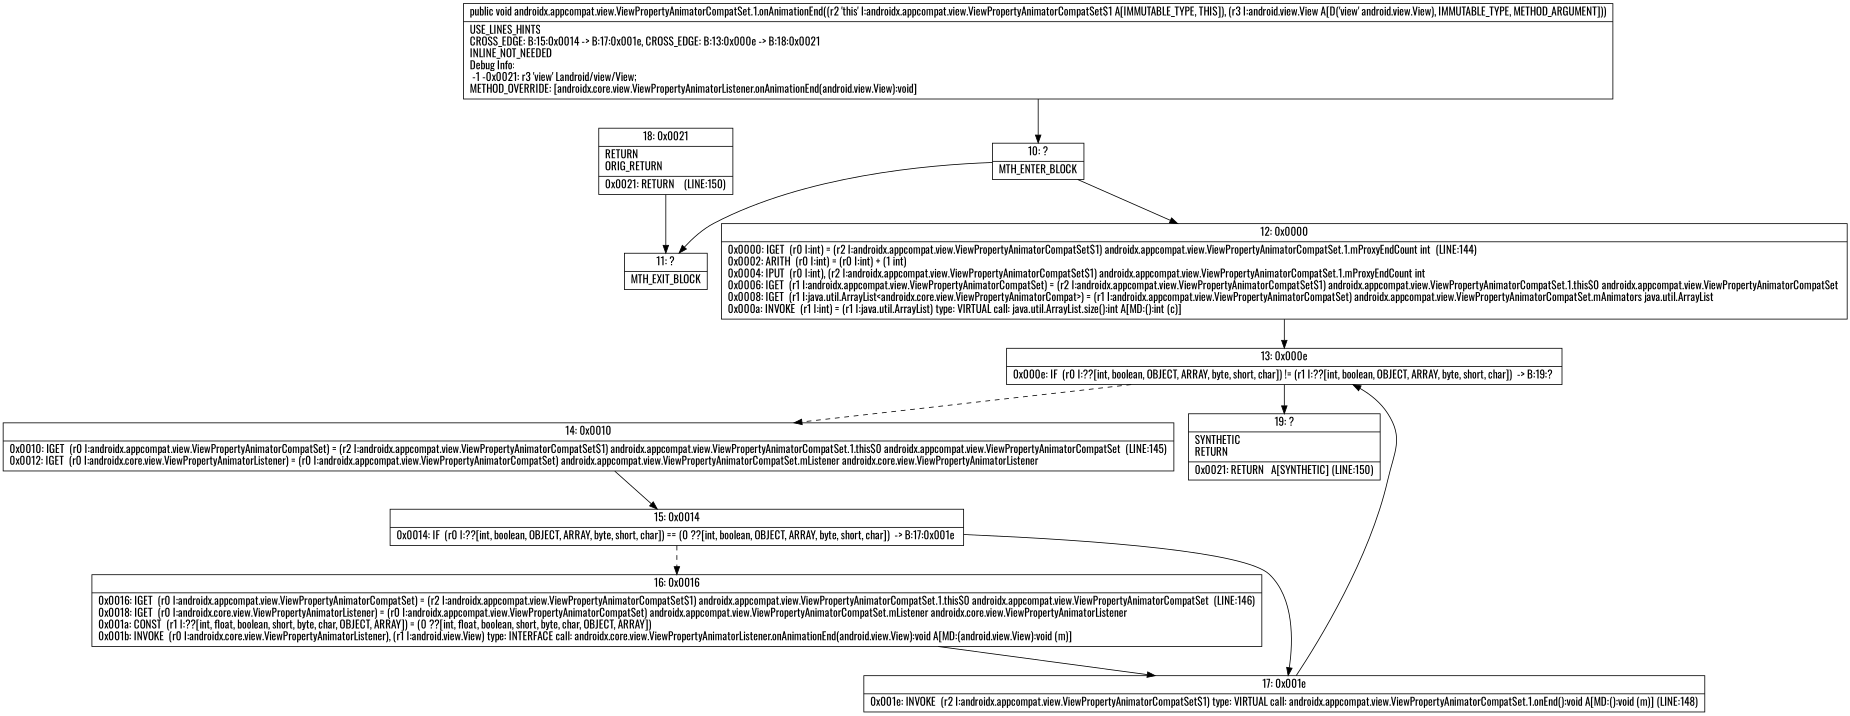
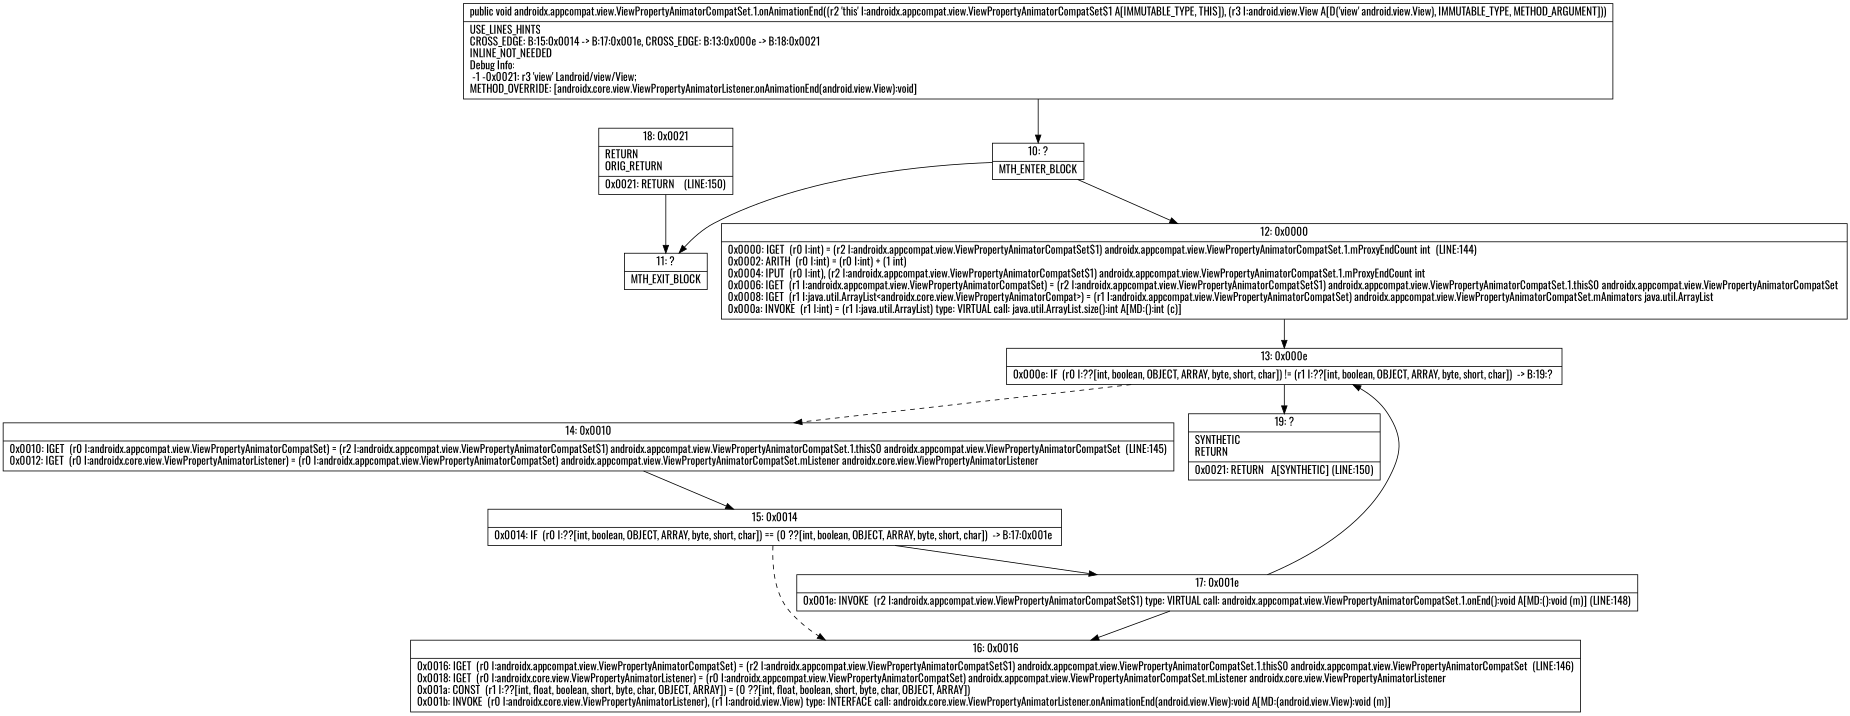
edge "16: 0x0016" -> "17: 0x001e": reversed
